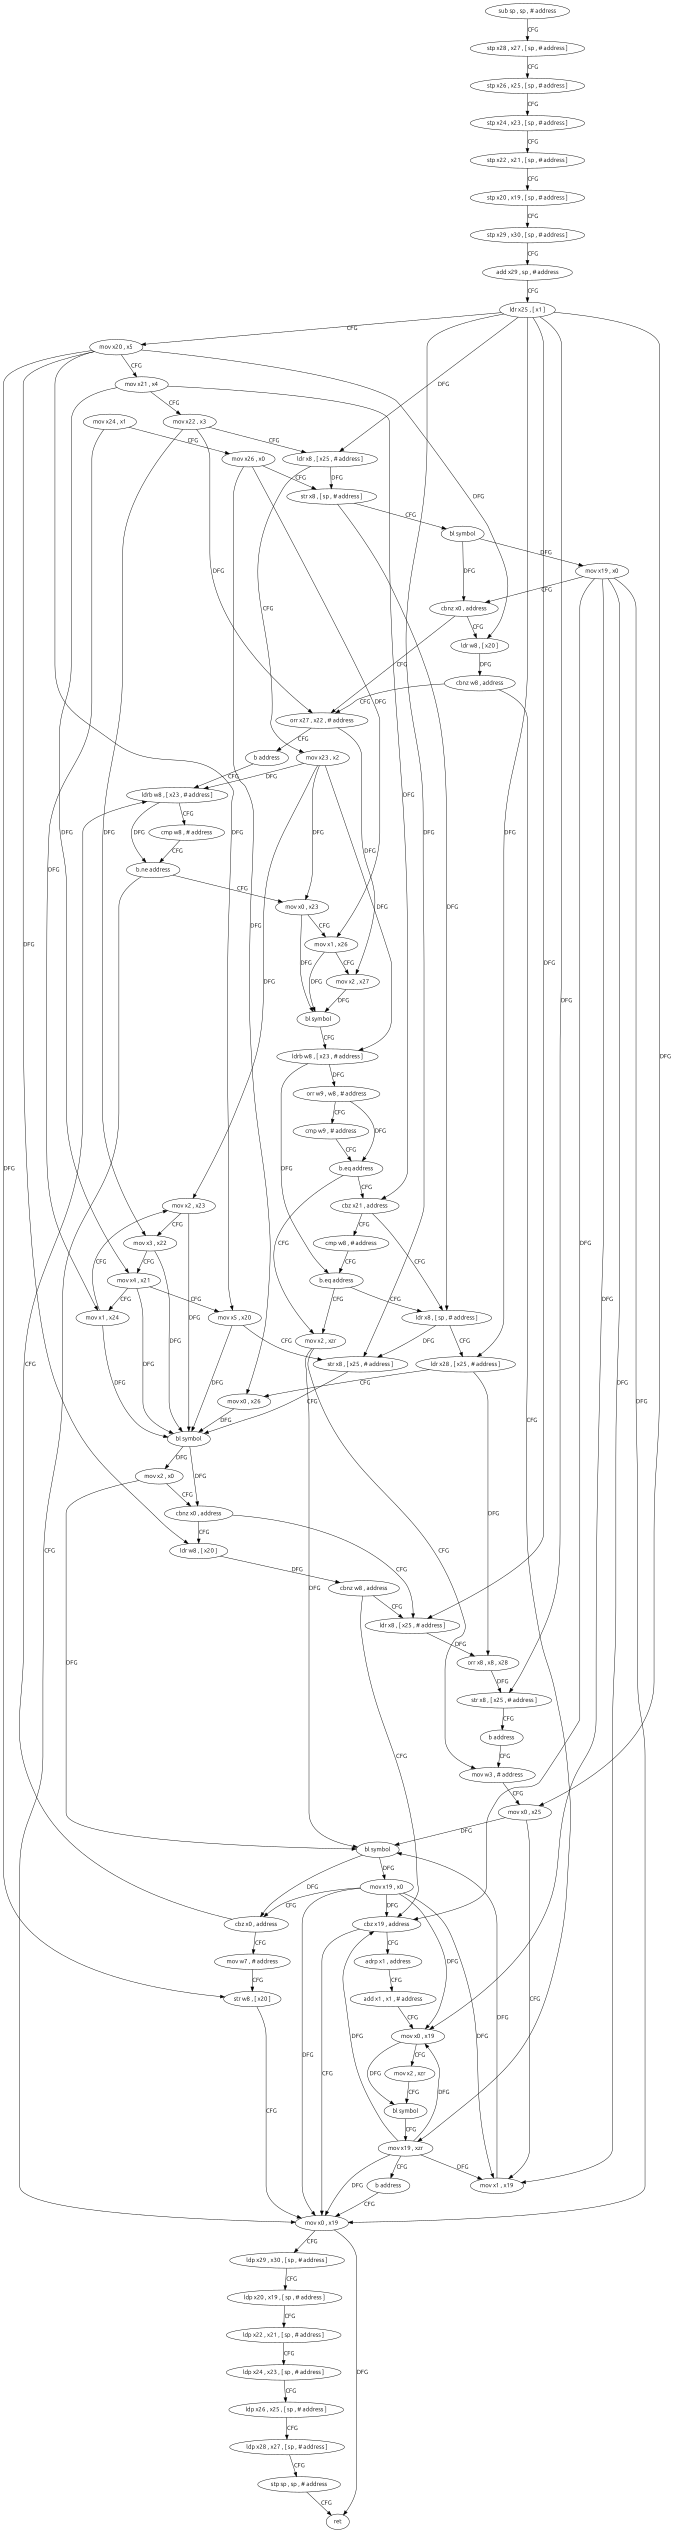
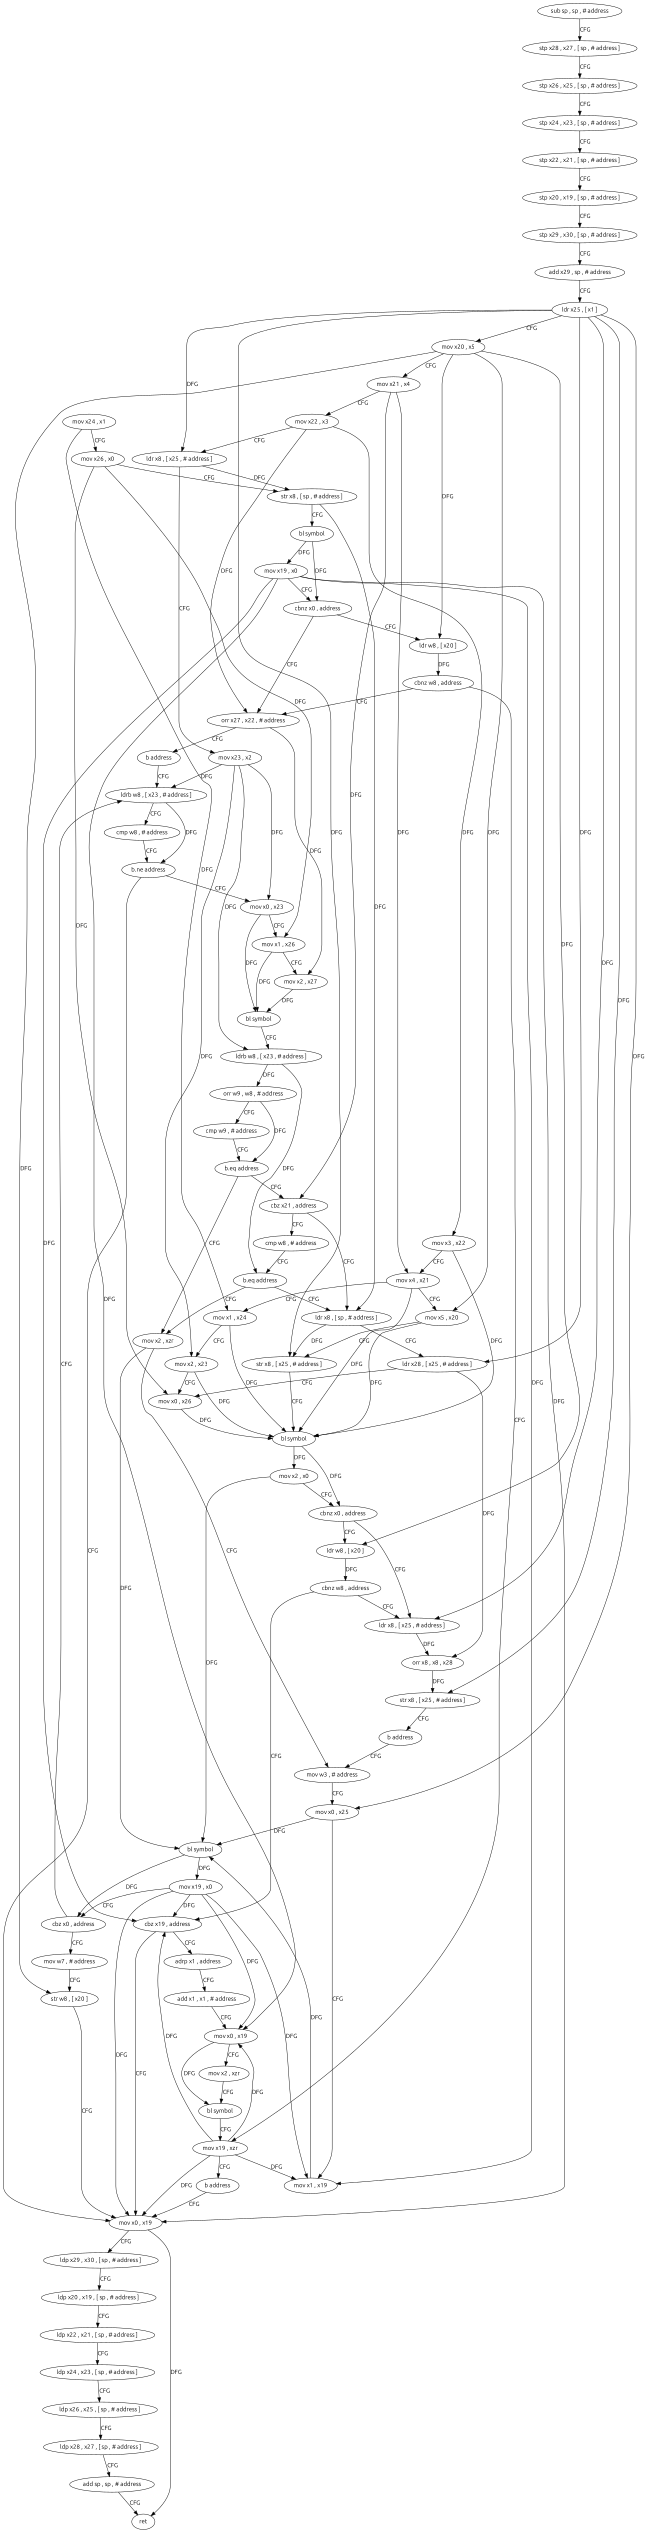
edge "mov x2 , x23" -> "mov x3 , x22": now "mov x2 , x23" -> "mov x0 , x26"
node "stp sp , sp , # address": label "stp sp , sp , # address" -> "add sp , sp , # address"
